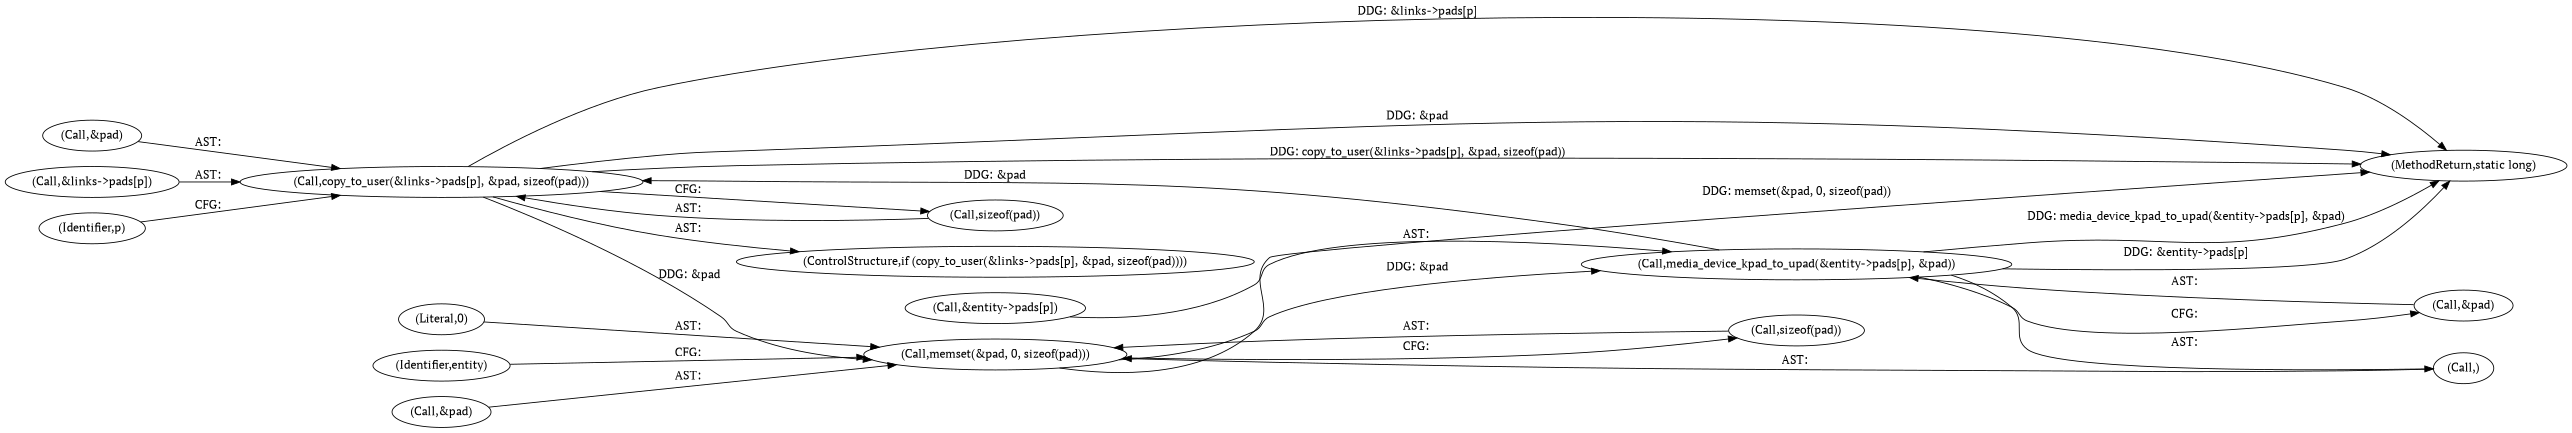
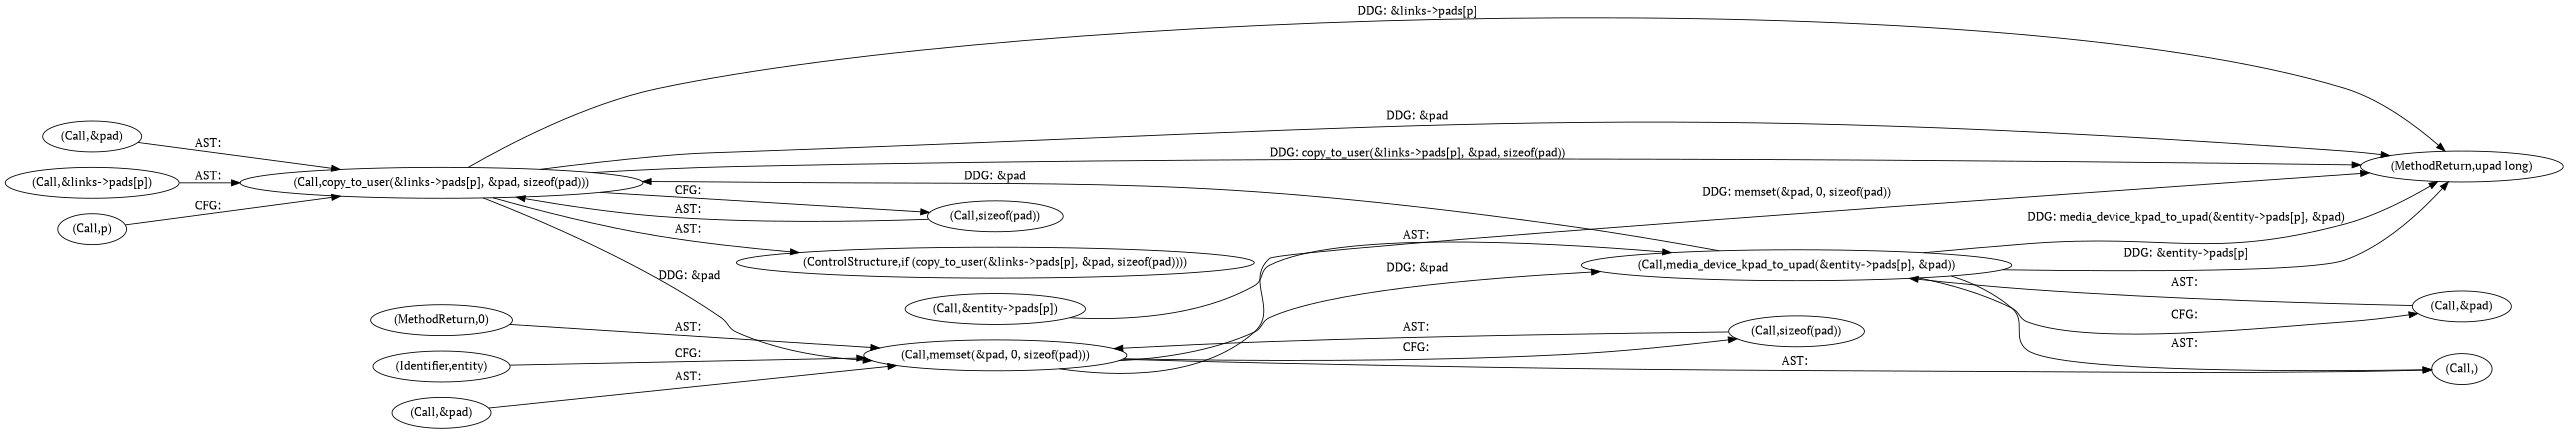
node "(MethodReturn,static long)": label "(MethodReturn,static long)" -> "(MethodReturn,upad long)"
node "(Identifier,p)": label "(Identifier,p)" -> "(Call,p)"
node "(Literal,0)": label "(Literal,0)" -> "(MethodReturn,0)"
edge "(Call,)" -> "(Call,memset(&pad, 0, sizeof(pad)))": reversed
